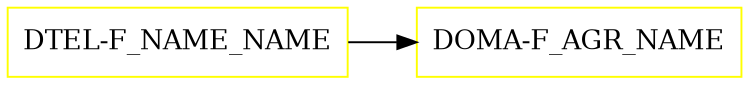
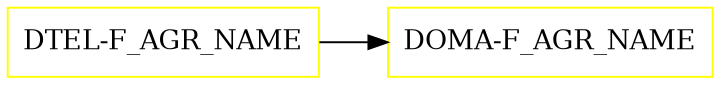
node "DTEL-F_NAME_NAME": label "DTEL-F_NAME_NAME" -> "DTEL-F_AGR_NAME"
